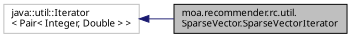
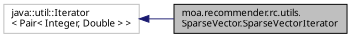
node "moa.recommender.rc.util. SparseVector.SparseVectorIterator": label "moa.recommender.rc.util. SparseVector.SparseVectorIterator" -> "moa.recommender.rc.utils. SparseVector.SparseVectorIterator"
